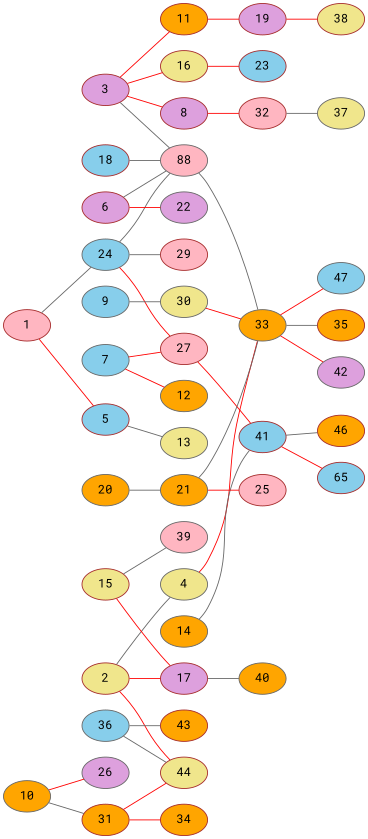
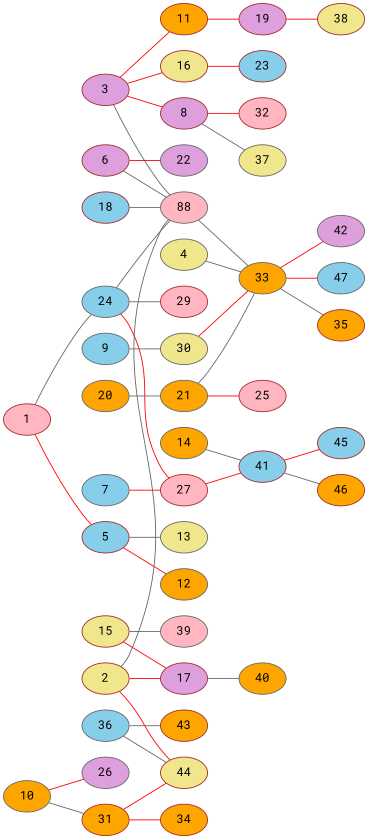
edge "32" -- "37": now "8" -- "37"
edge "7" -- "12": now "5" -- "12"
edge "33" -- "4": color red -> gray40
node "65": label "65" -> "45"
edge "4" -- "2": now "88" -- "2"
